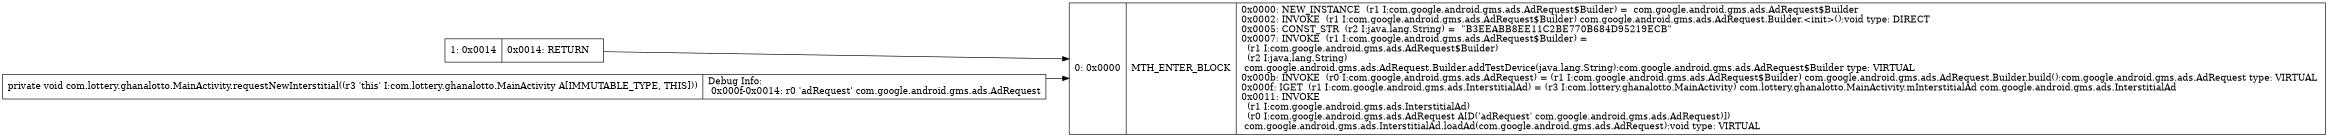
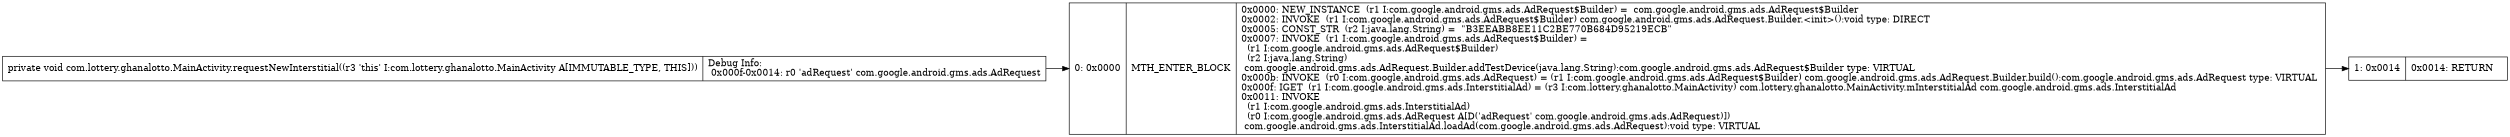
edge "1: 0x0014" -> "0: 0x0000": reversed
